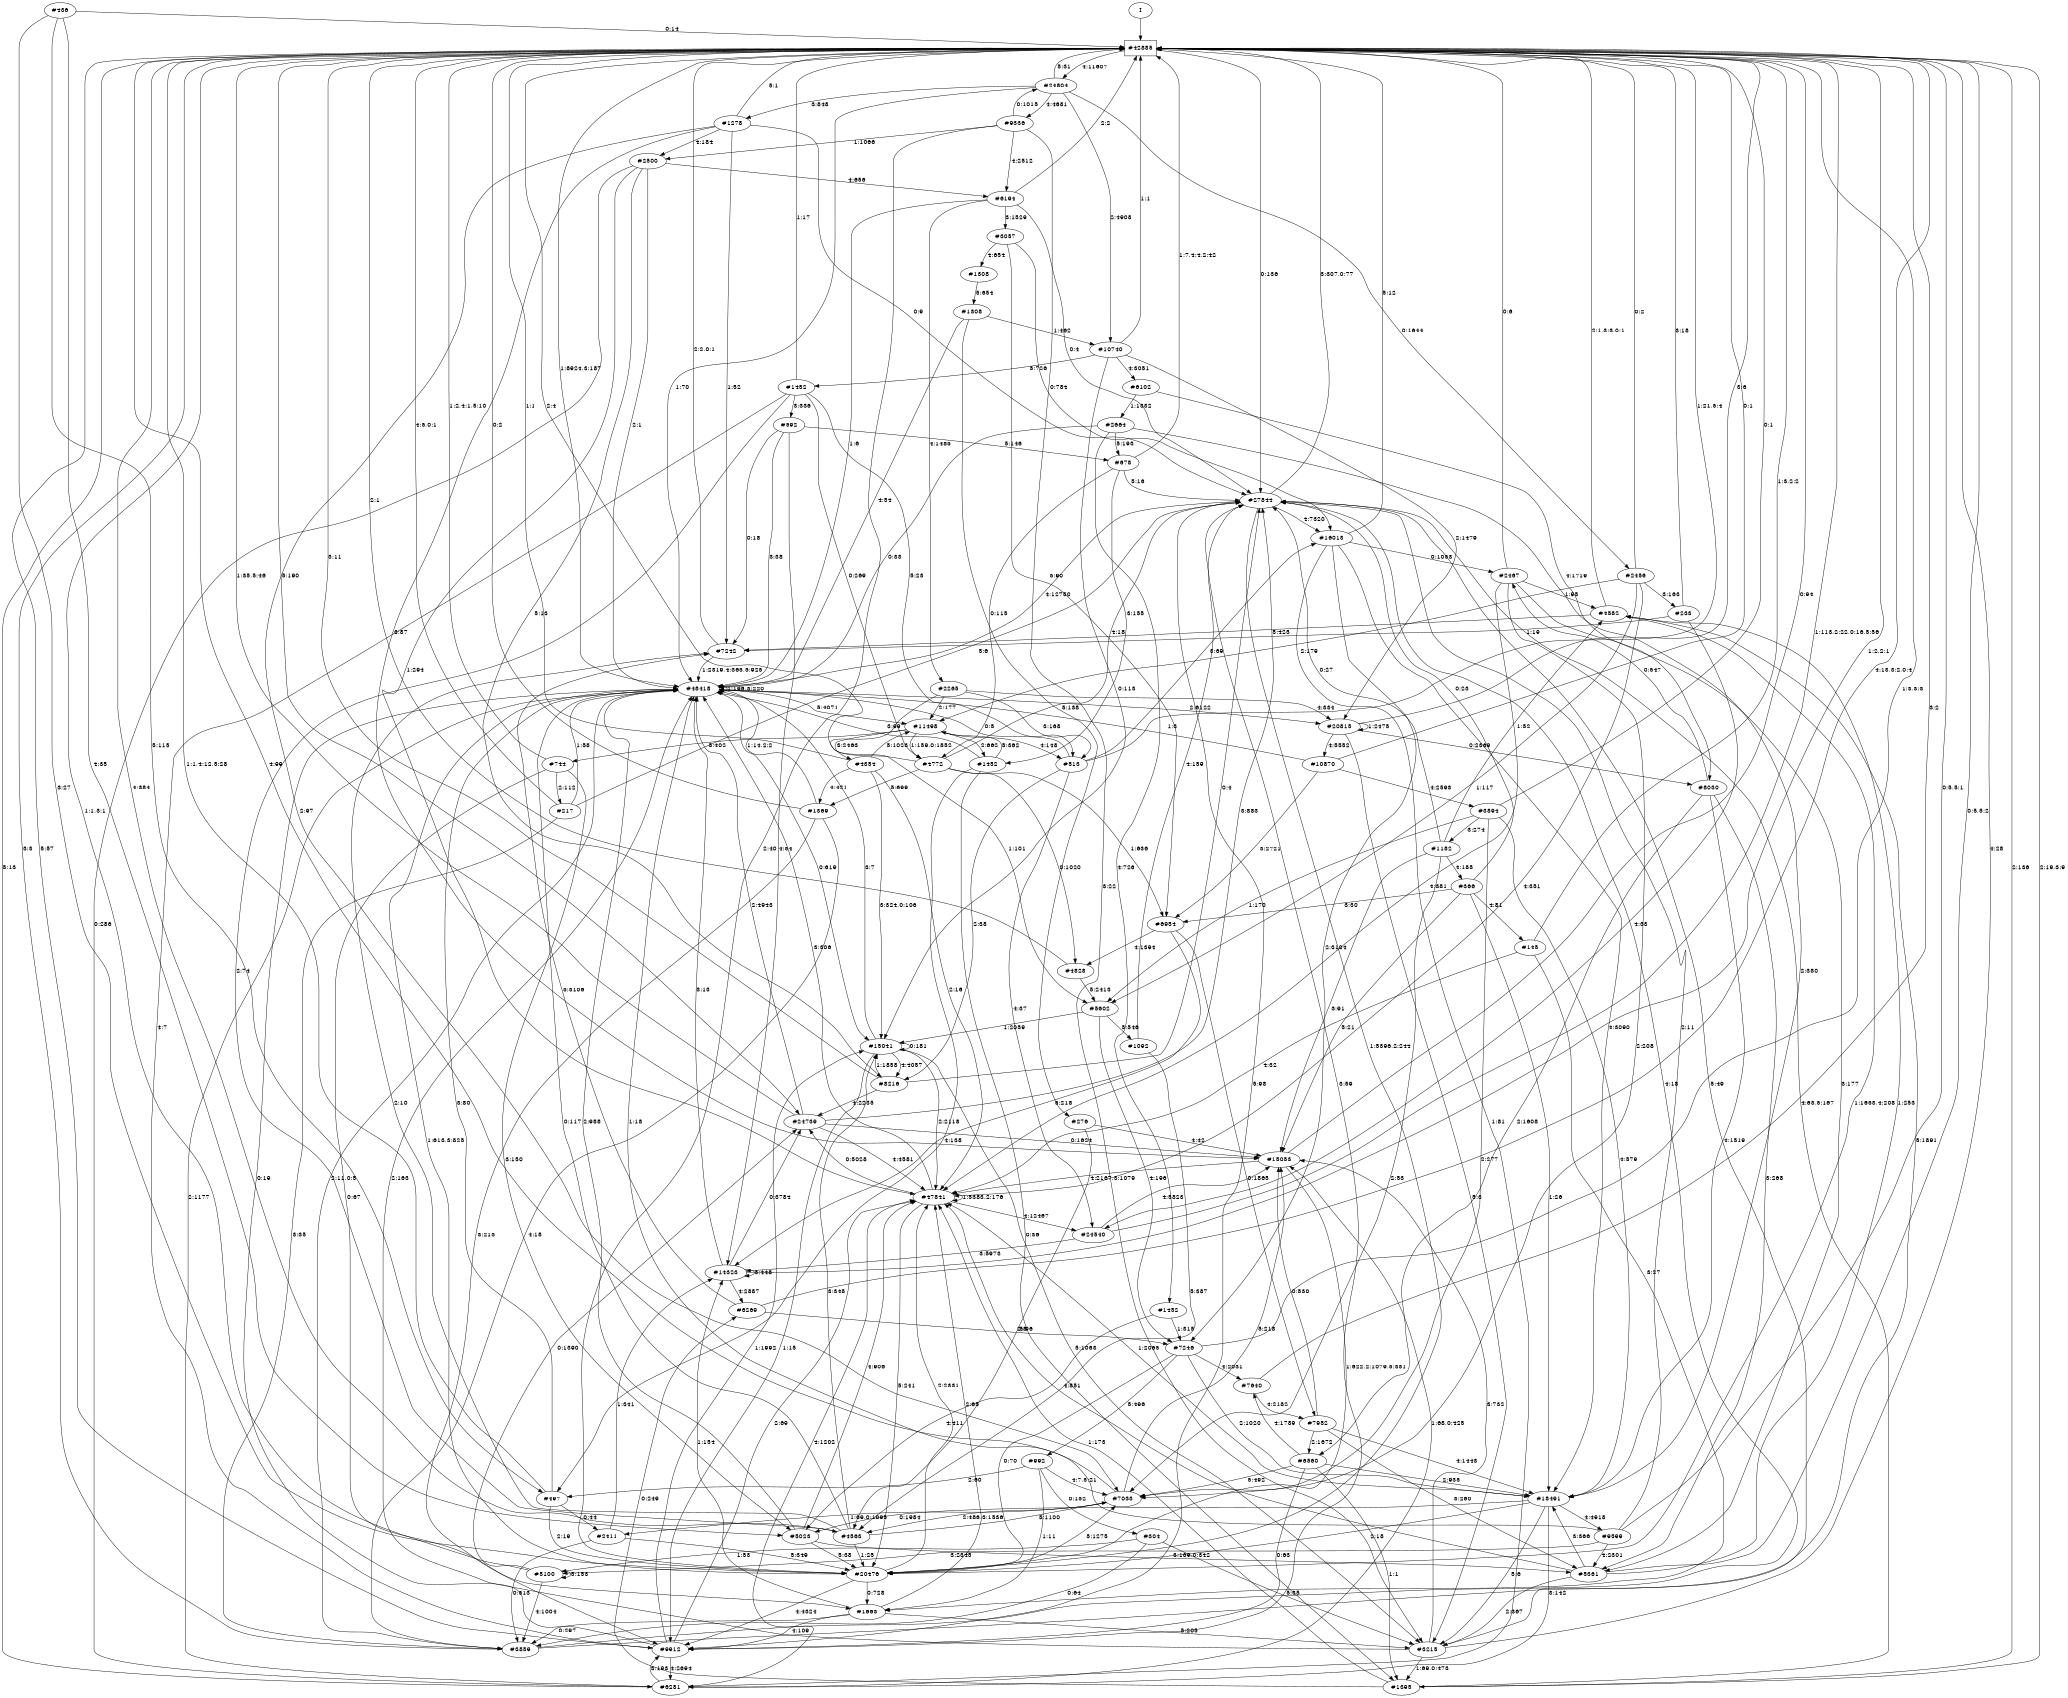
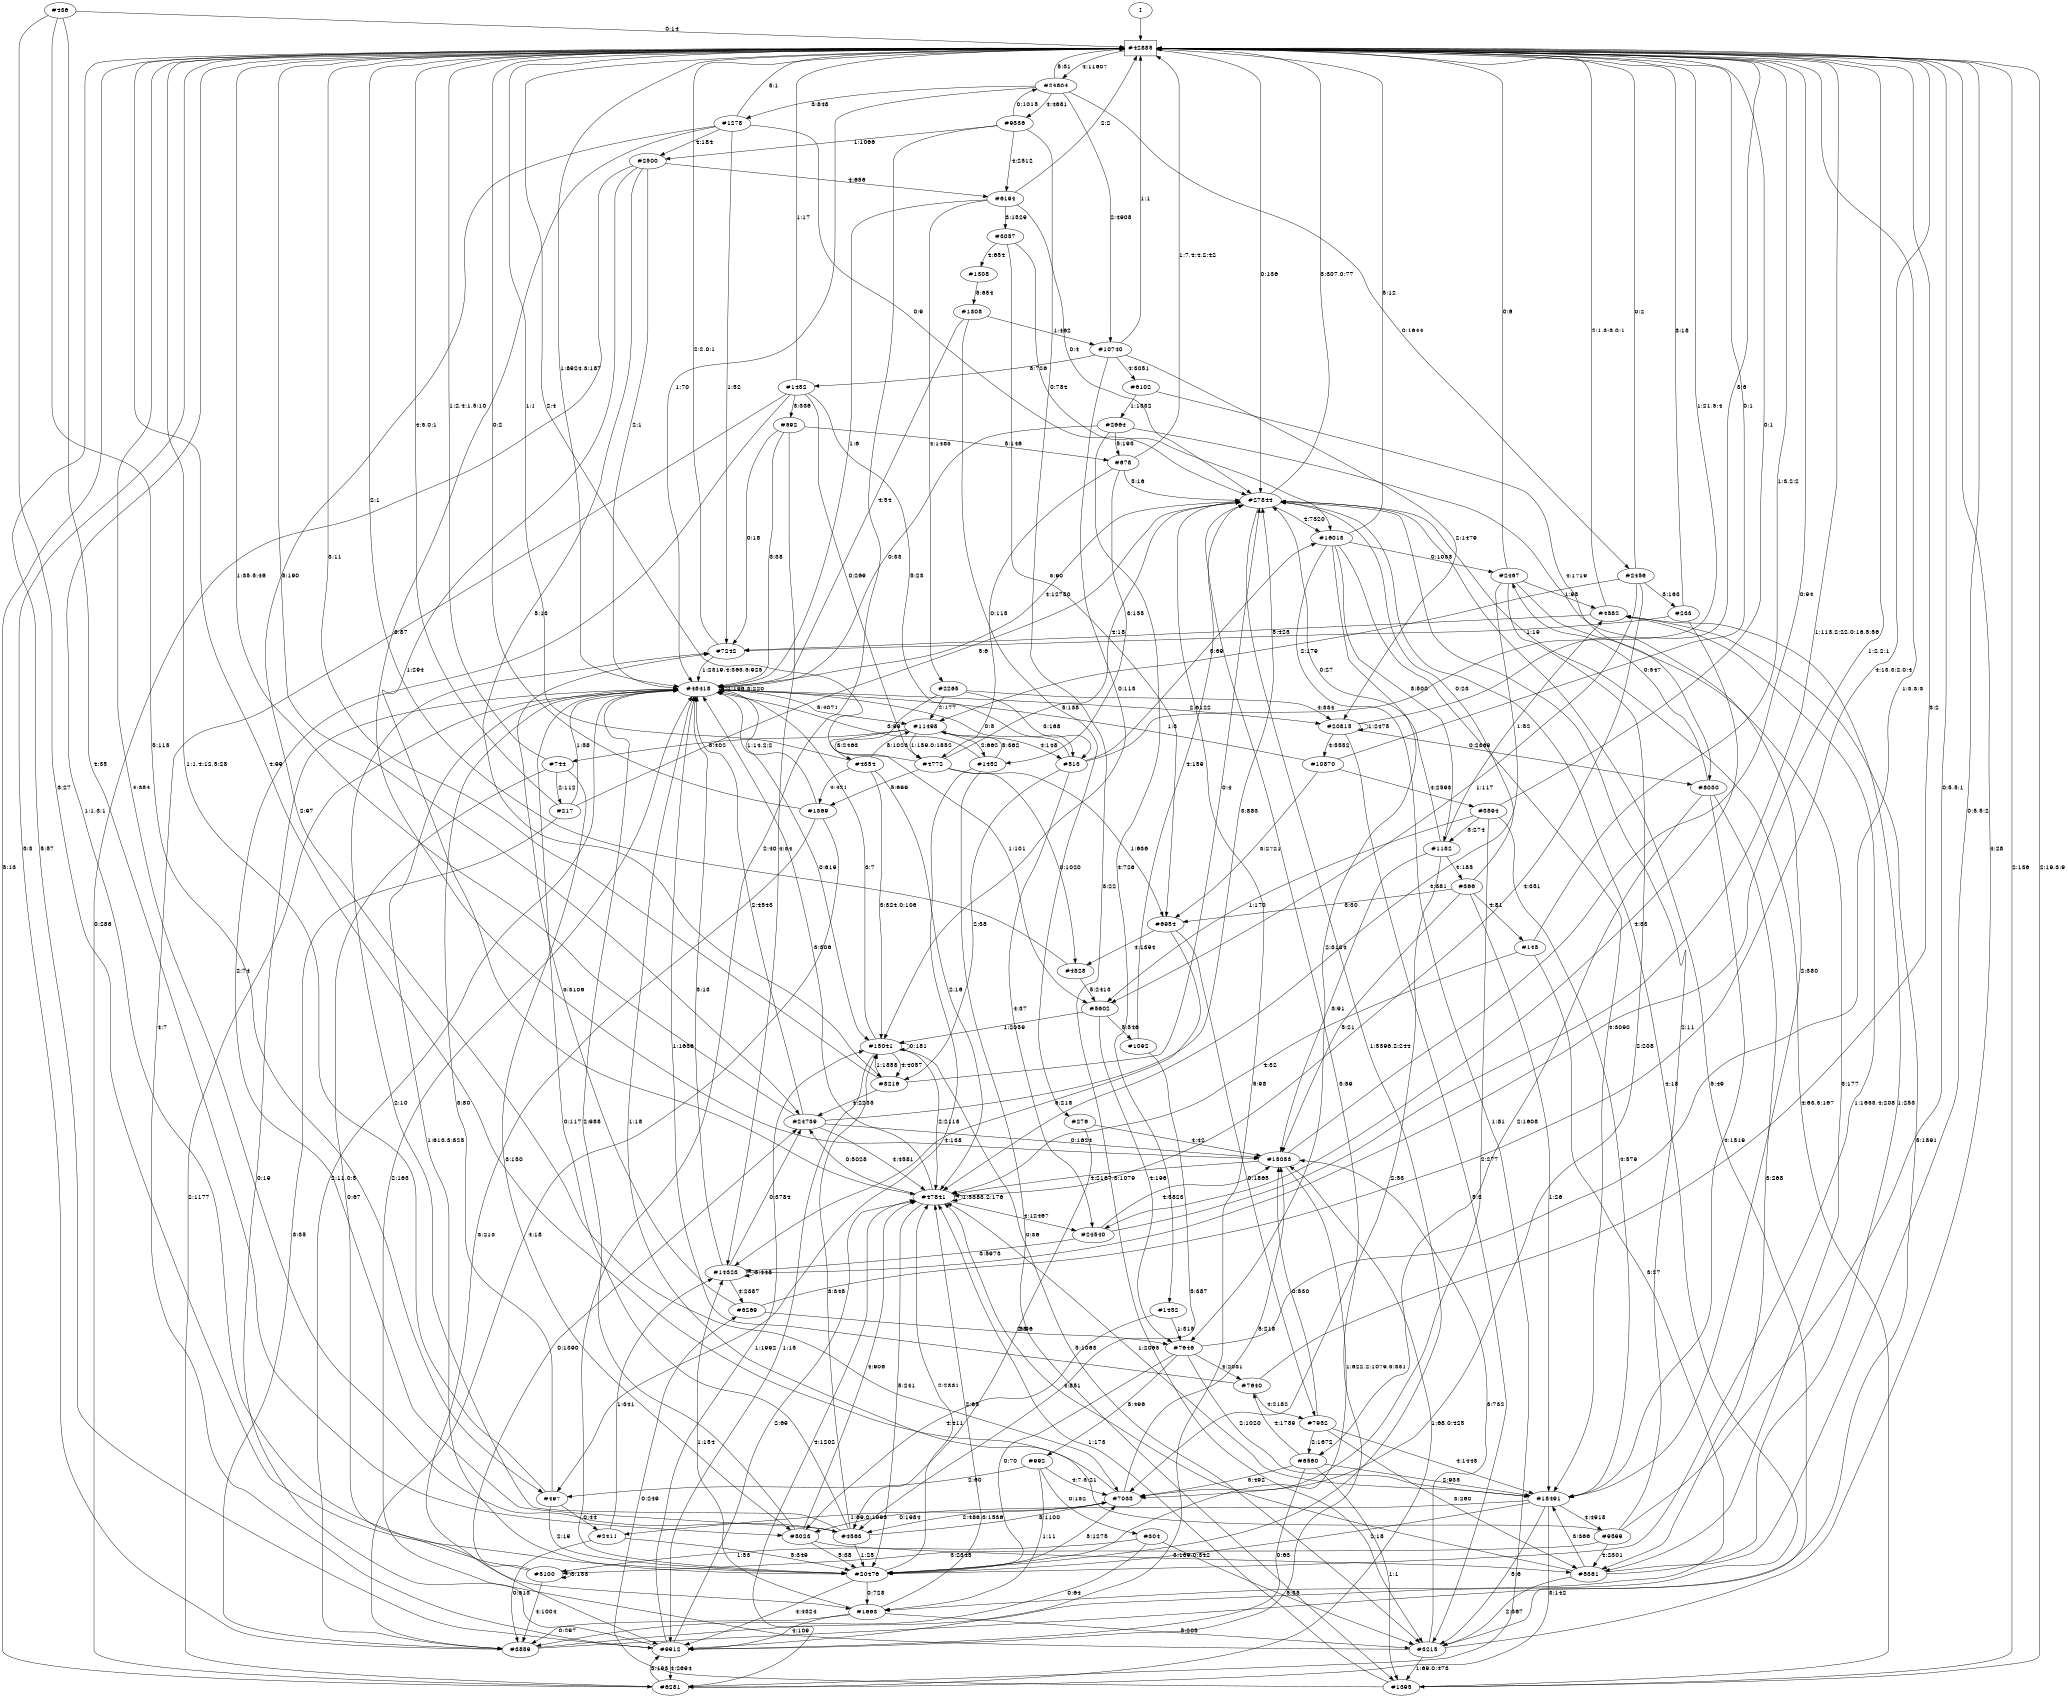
edge "#16013" -> "#1182": added, label "3:500"
edge "#24739" -> "#48418": label "2:4943" -> "2:4543"
edge "#7640" -> "#48418": added, label "1:1636"
node "#7246": label "#7246" -> "#7646"
